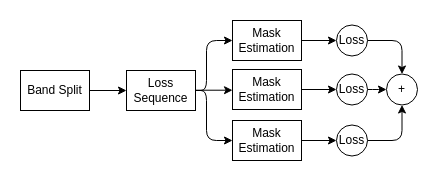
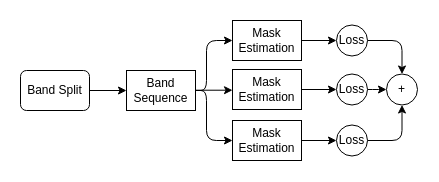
node "Band Split": shape rectangle -> rounded rectangle
node "Loss Sequence": label "Loss Sequence" -> "Band Sequence"
